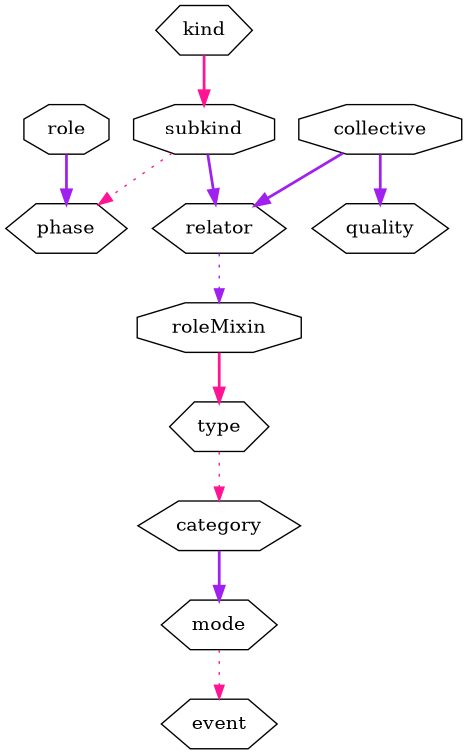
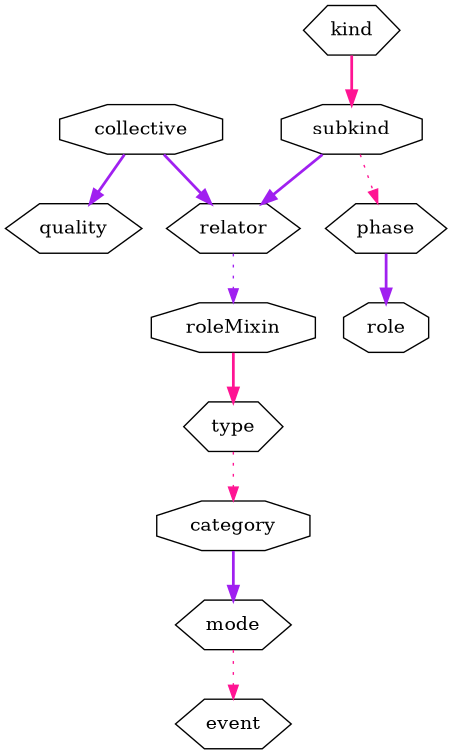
edge "role" -> "phase": reversed
node "category": shape hexagon -> octagon
